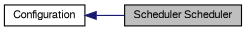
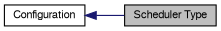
node "Scheduler Scheduler": label "Scheduler Scheduler" -> "Scheduler Type"
